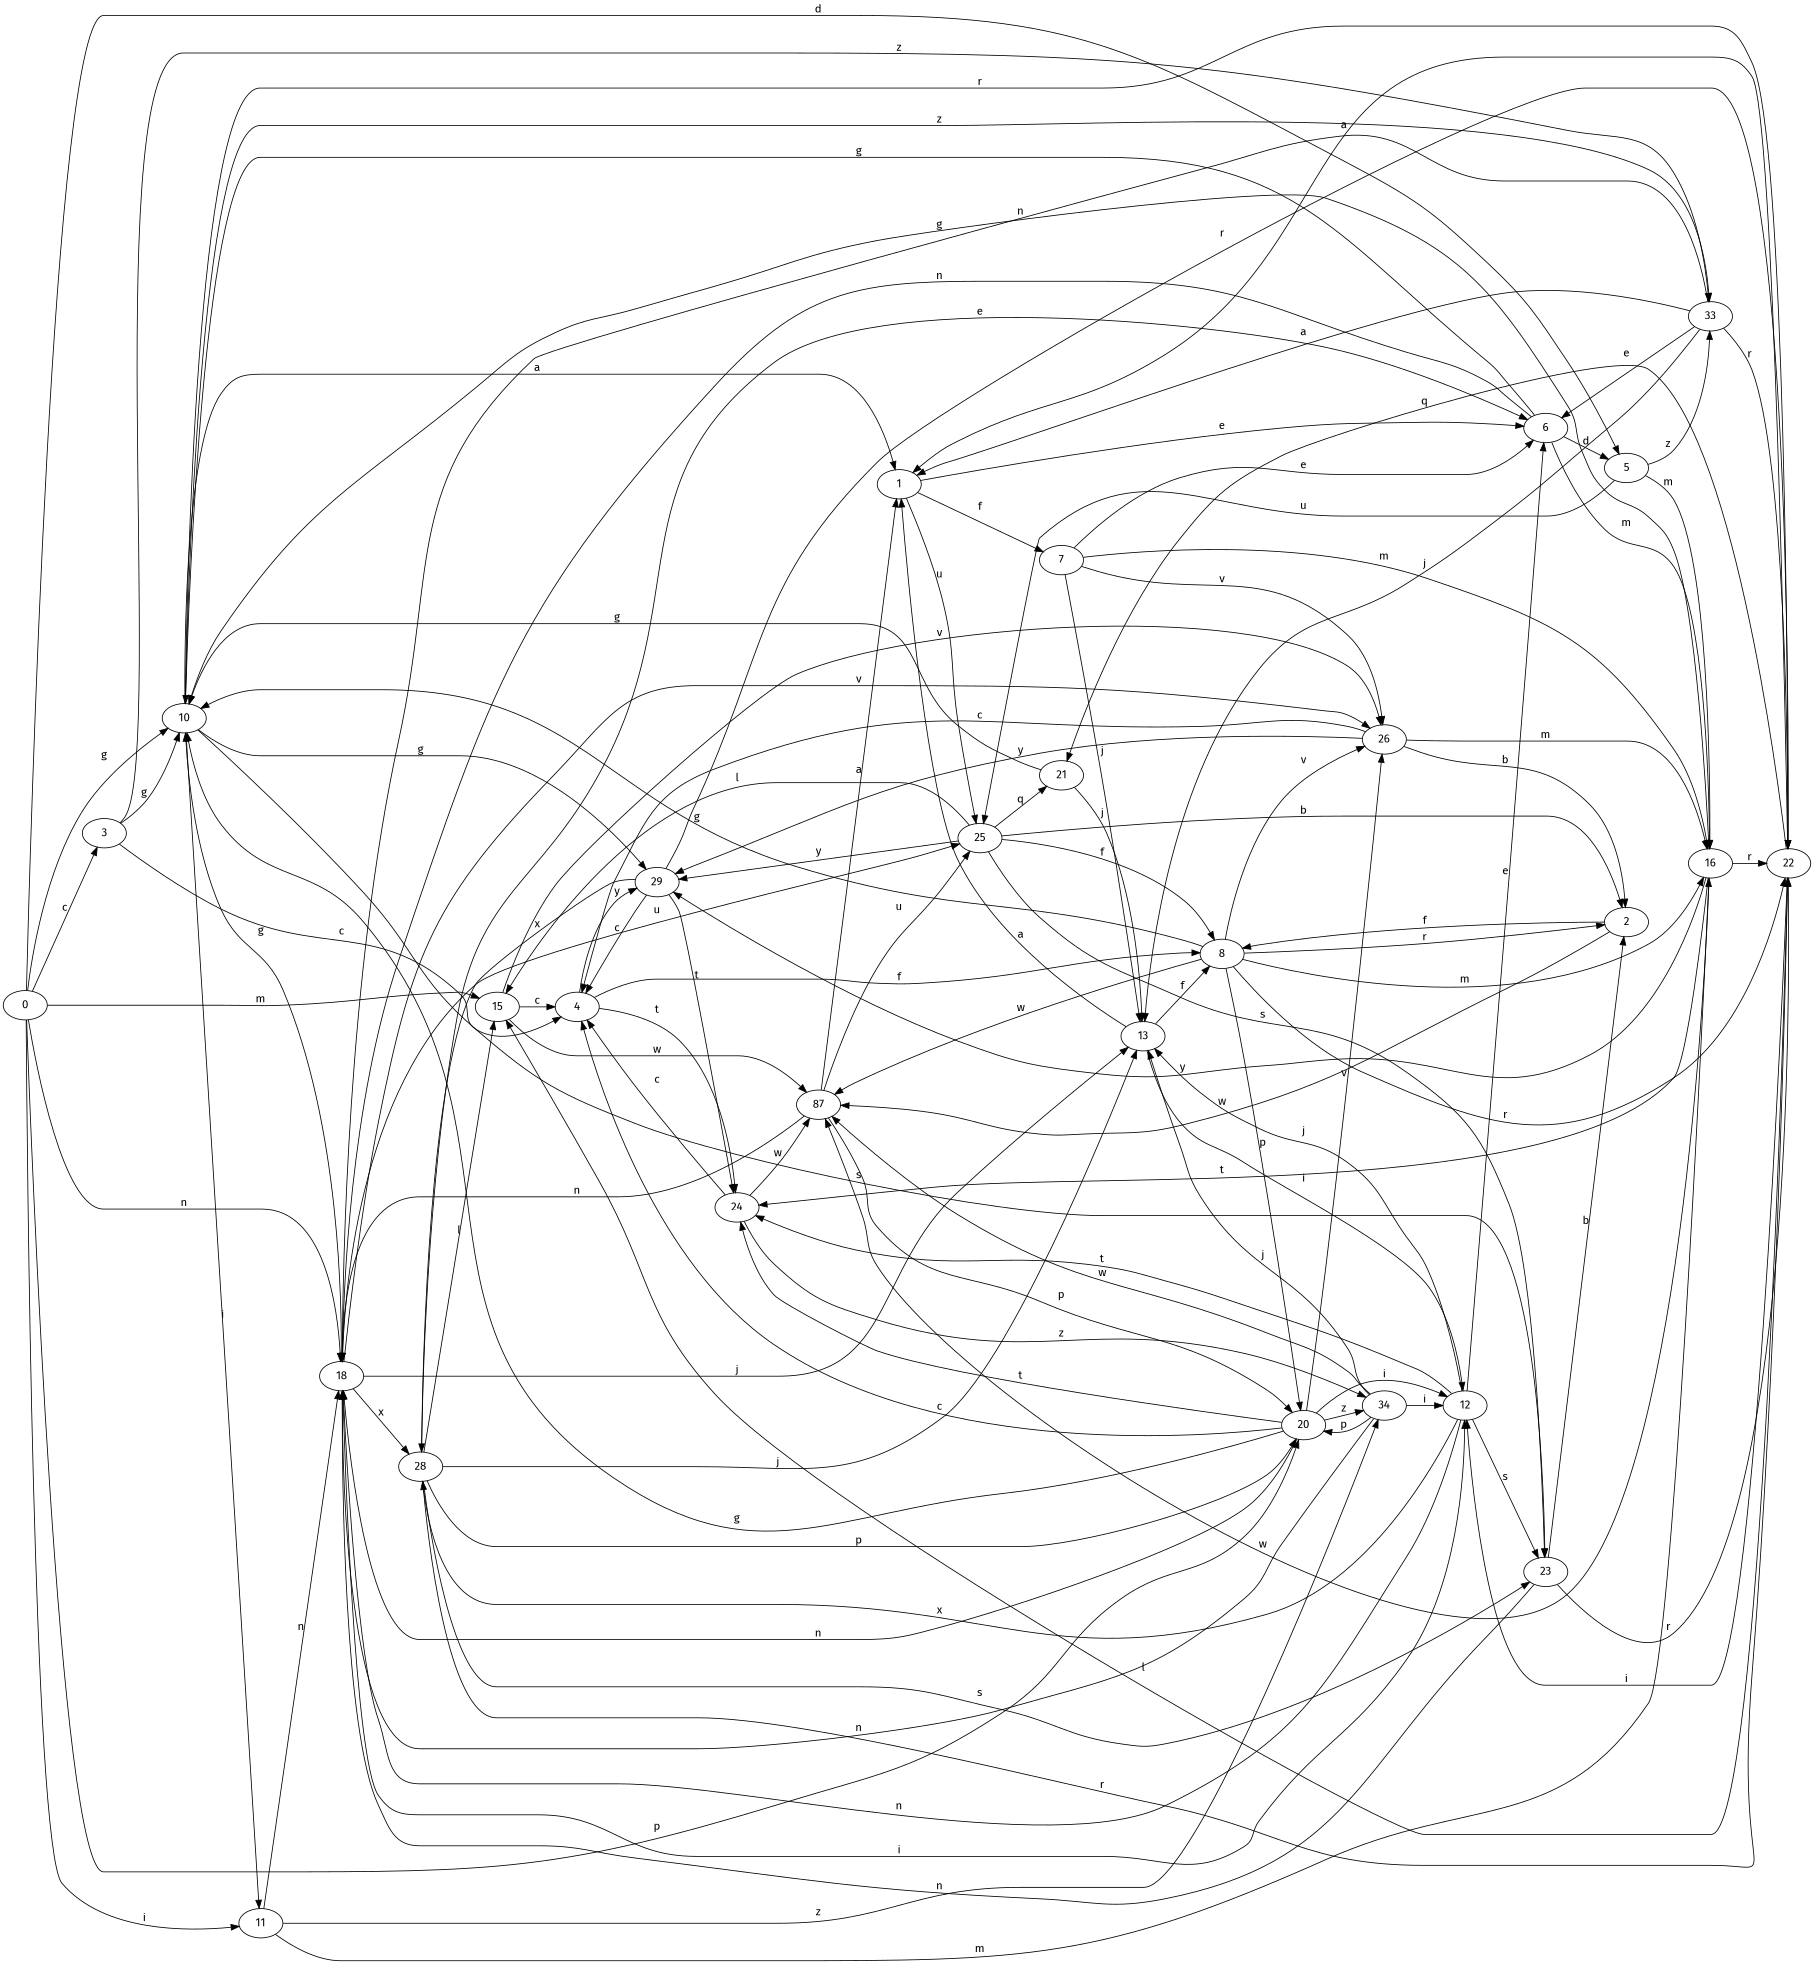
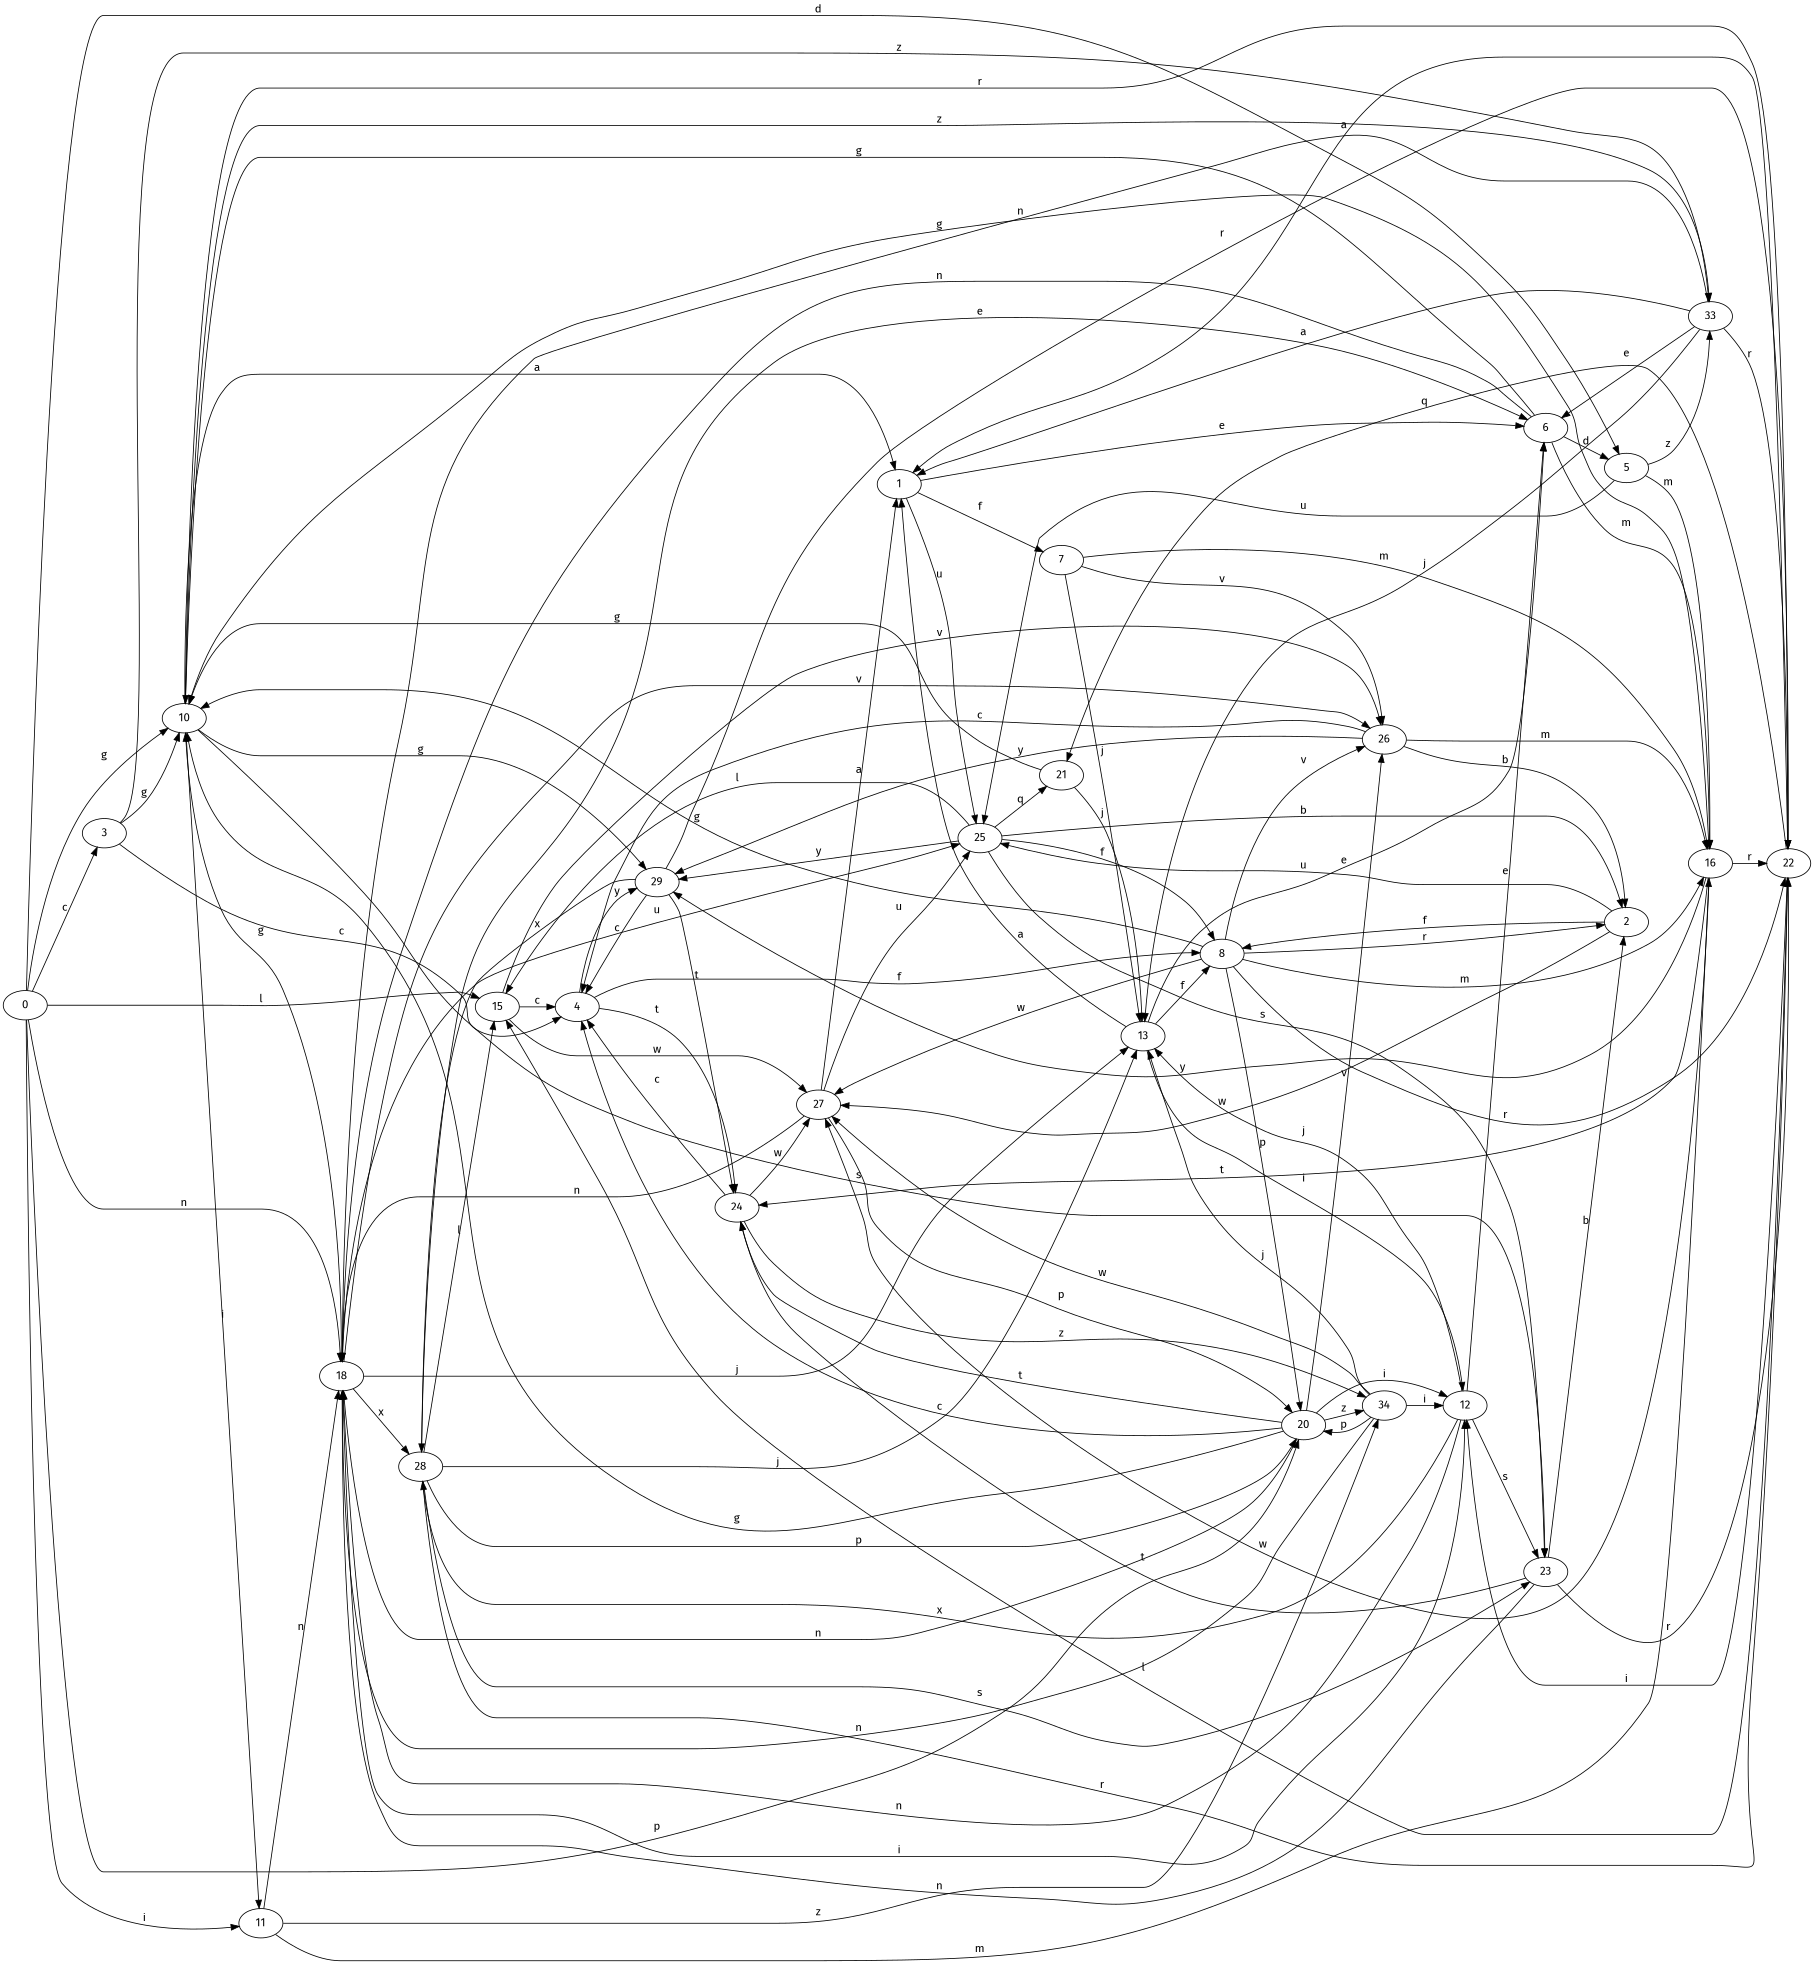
edge "7" -> "6": now "13" -> "6"
edge "2" -> "25": added, label "u"
edge "0" -> "15": label "m" -> "l"
node "87": label "87" -> "27"
edge "12" -> "24": now "23" -> "24"
